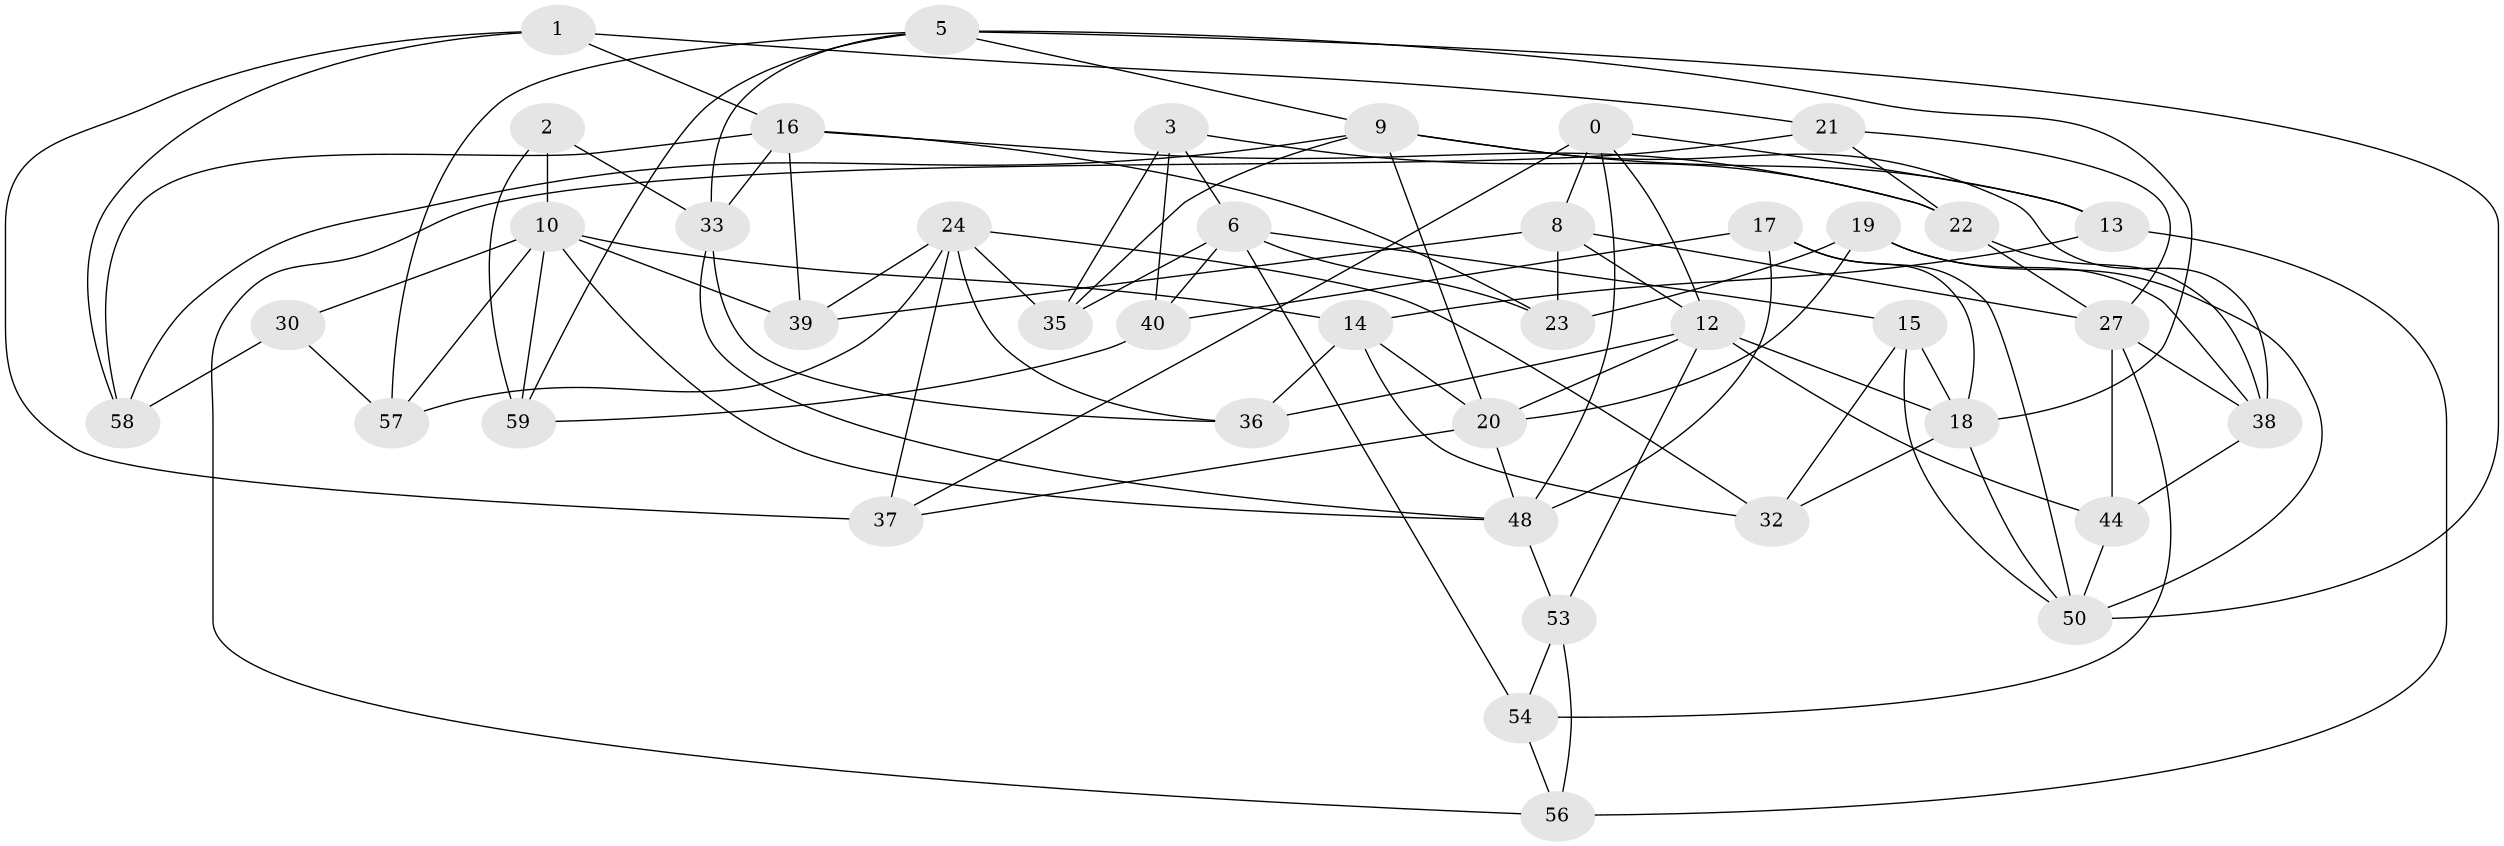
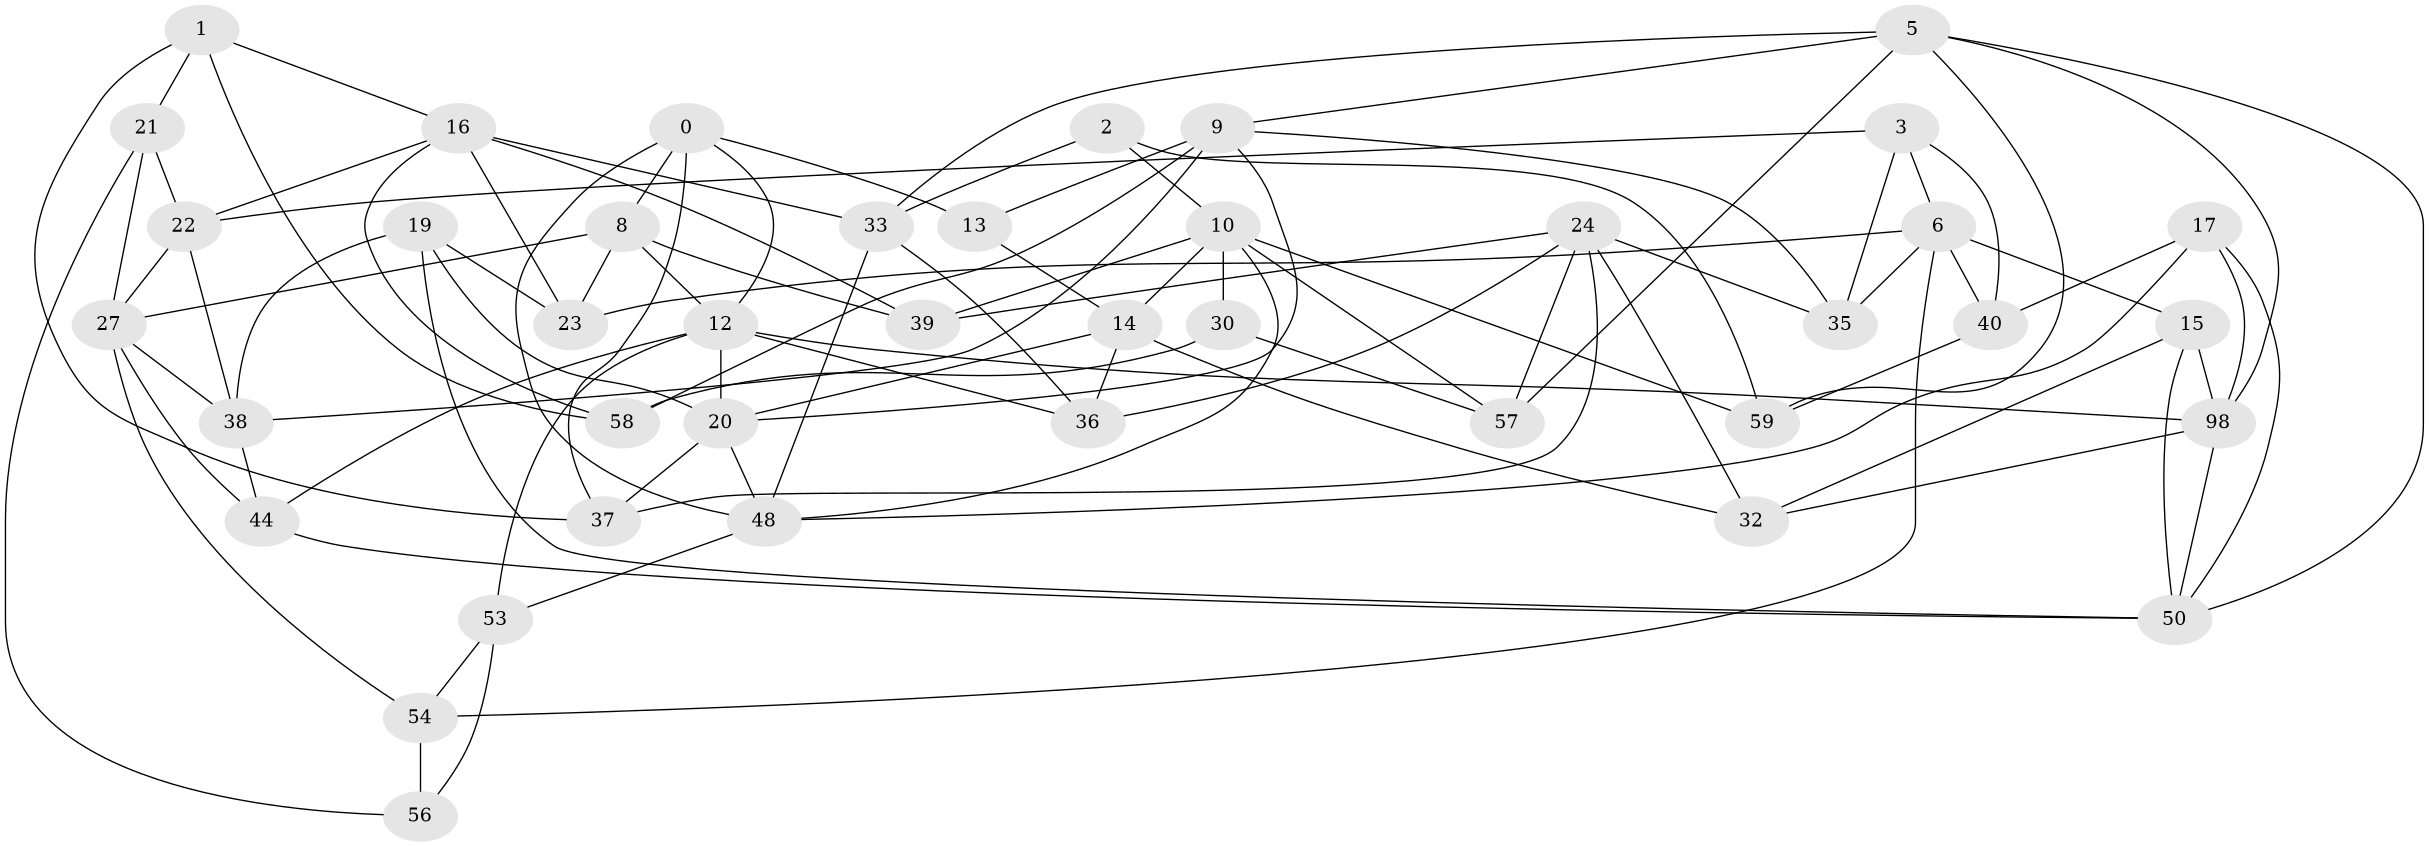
node "18": label "18" -> "98"
edge "13" -- "56": removed
